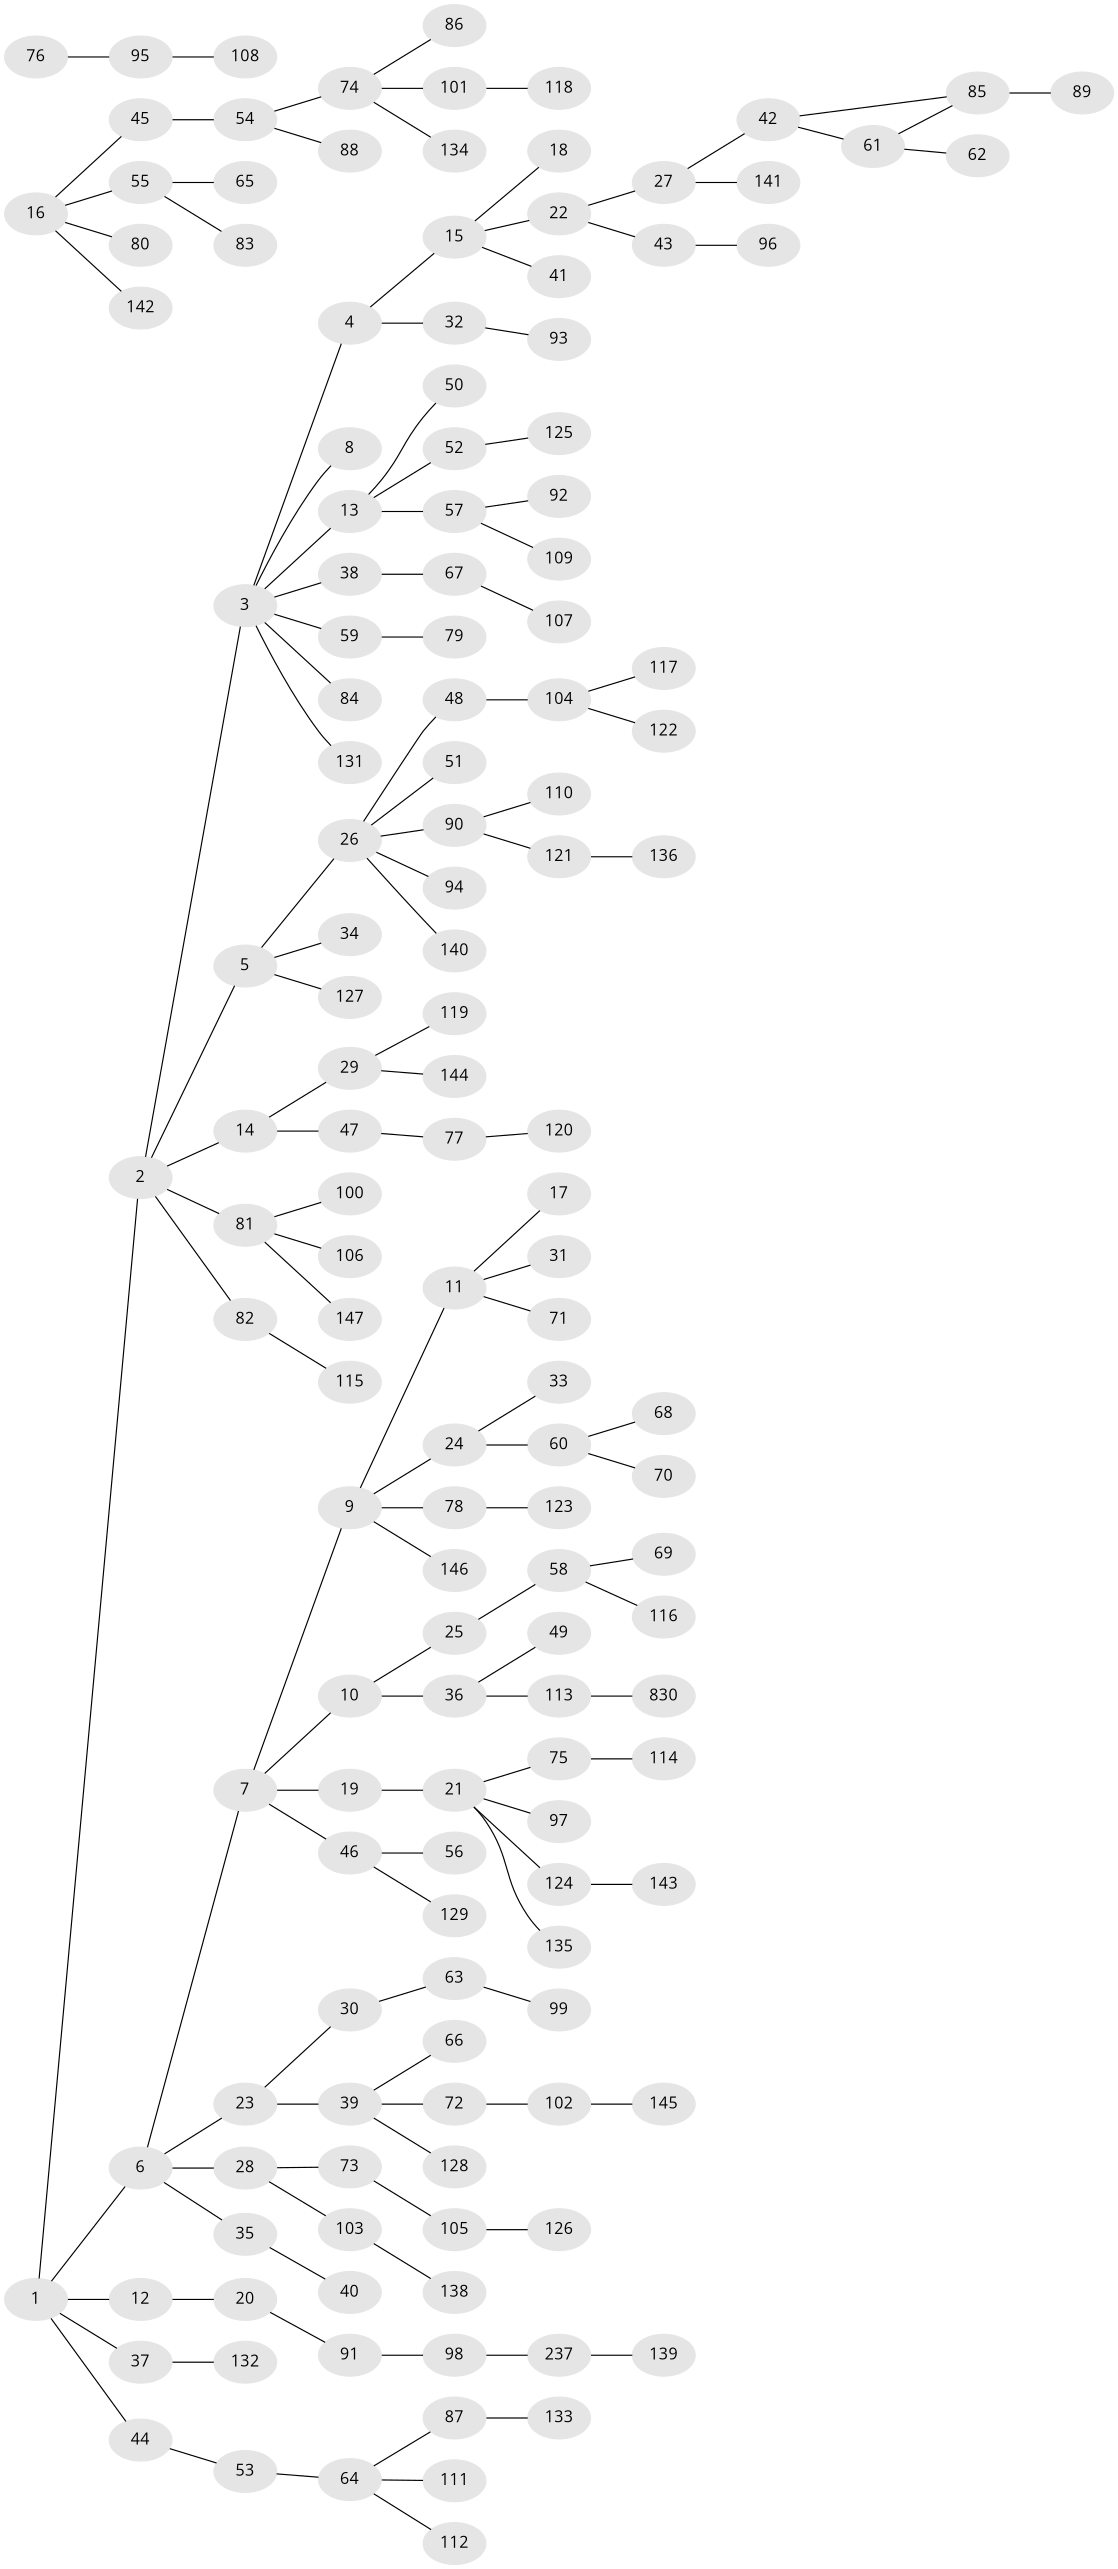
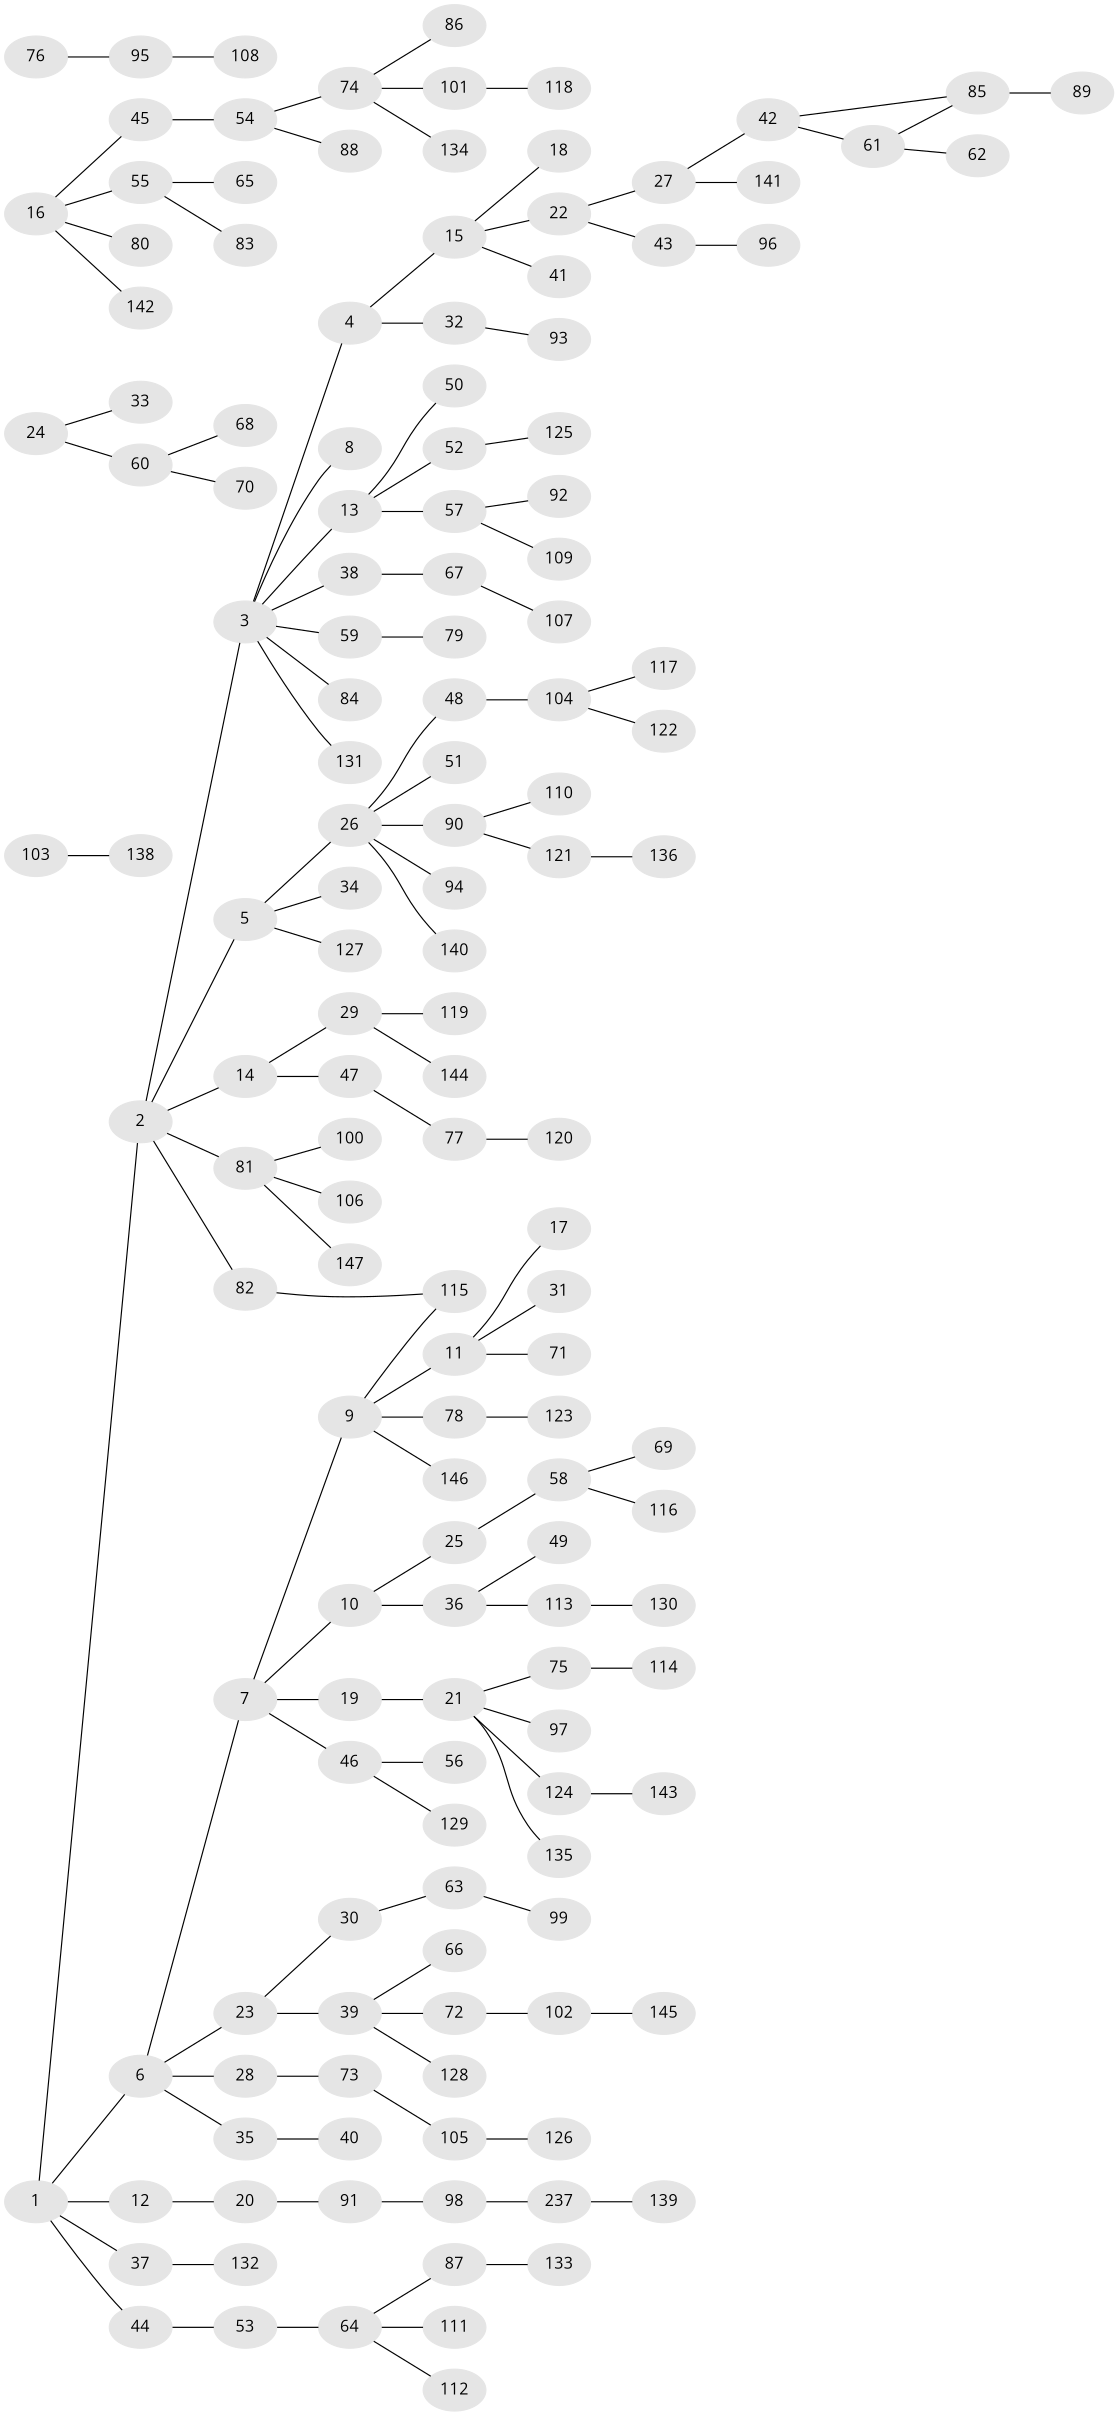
edge "24" -- "9": now "115" -- "9"
node "830": label "830" -> "130"
edge "28" -- "103": removed
